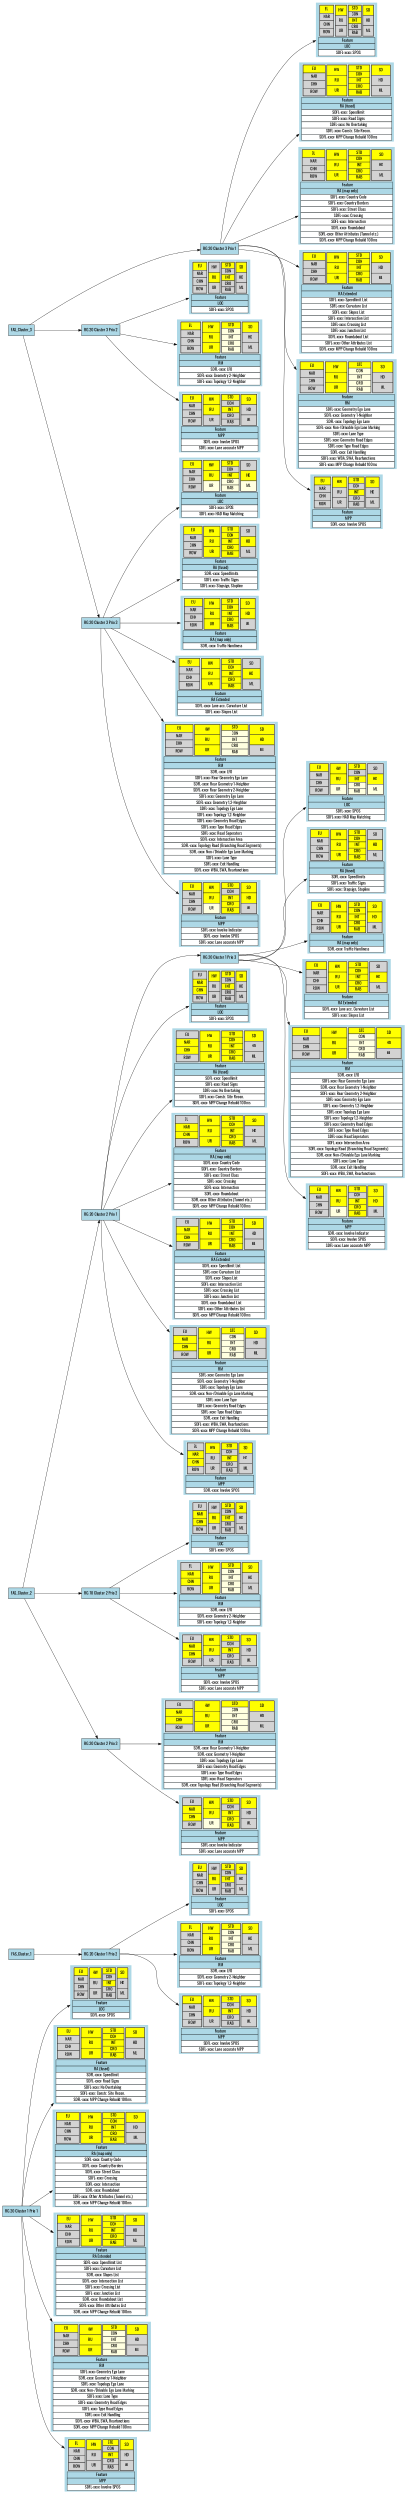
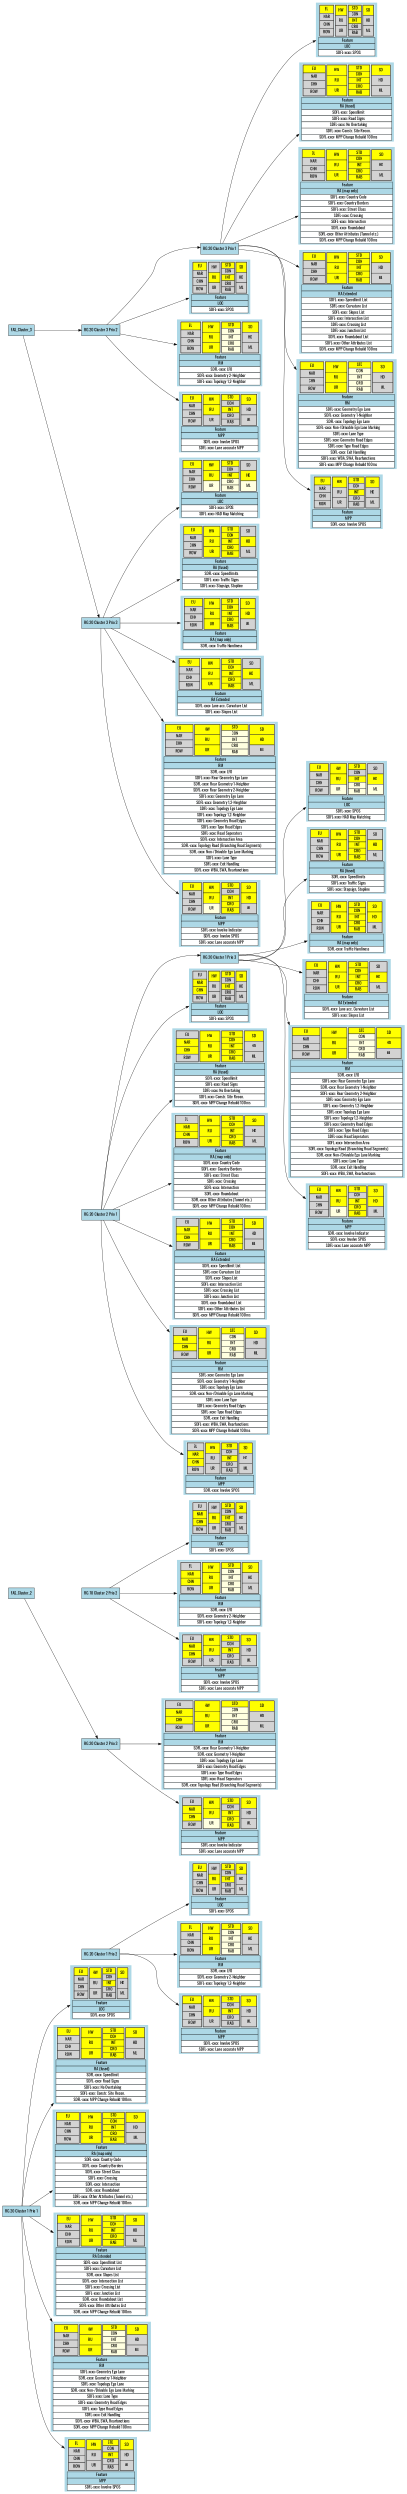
edge "FAS_Cluster_3" -> "RG 20 Cluster 3 Prio 1": now "RG 20 Cluster 3 Prio 2" -> "RG 20 Cluster 3 Prio 1"
edge "FAS_Cluster_2" -> "RG 20 Cluster 2 Prio 1": removed
edge "FAS_Cluster_2" -> "RG 70 Cluster 2 Prio 2": removed
node "FAS_Cluster_1": removed
